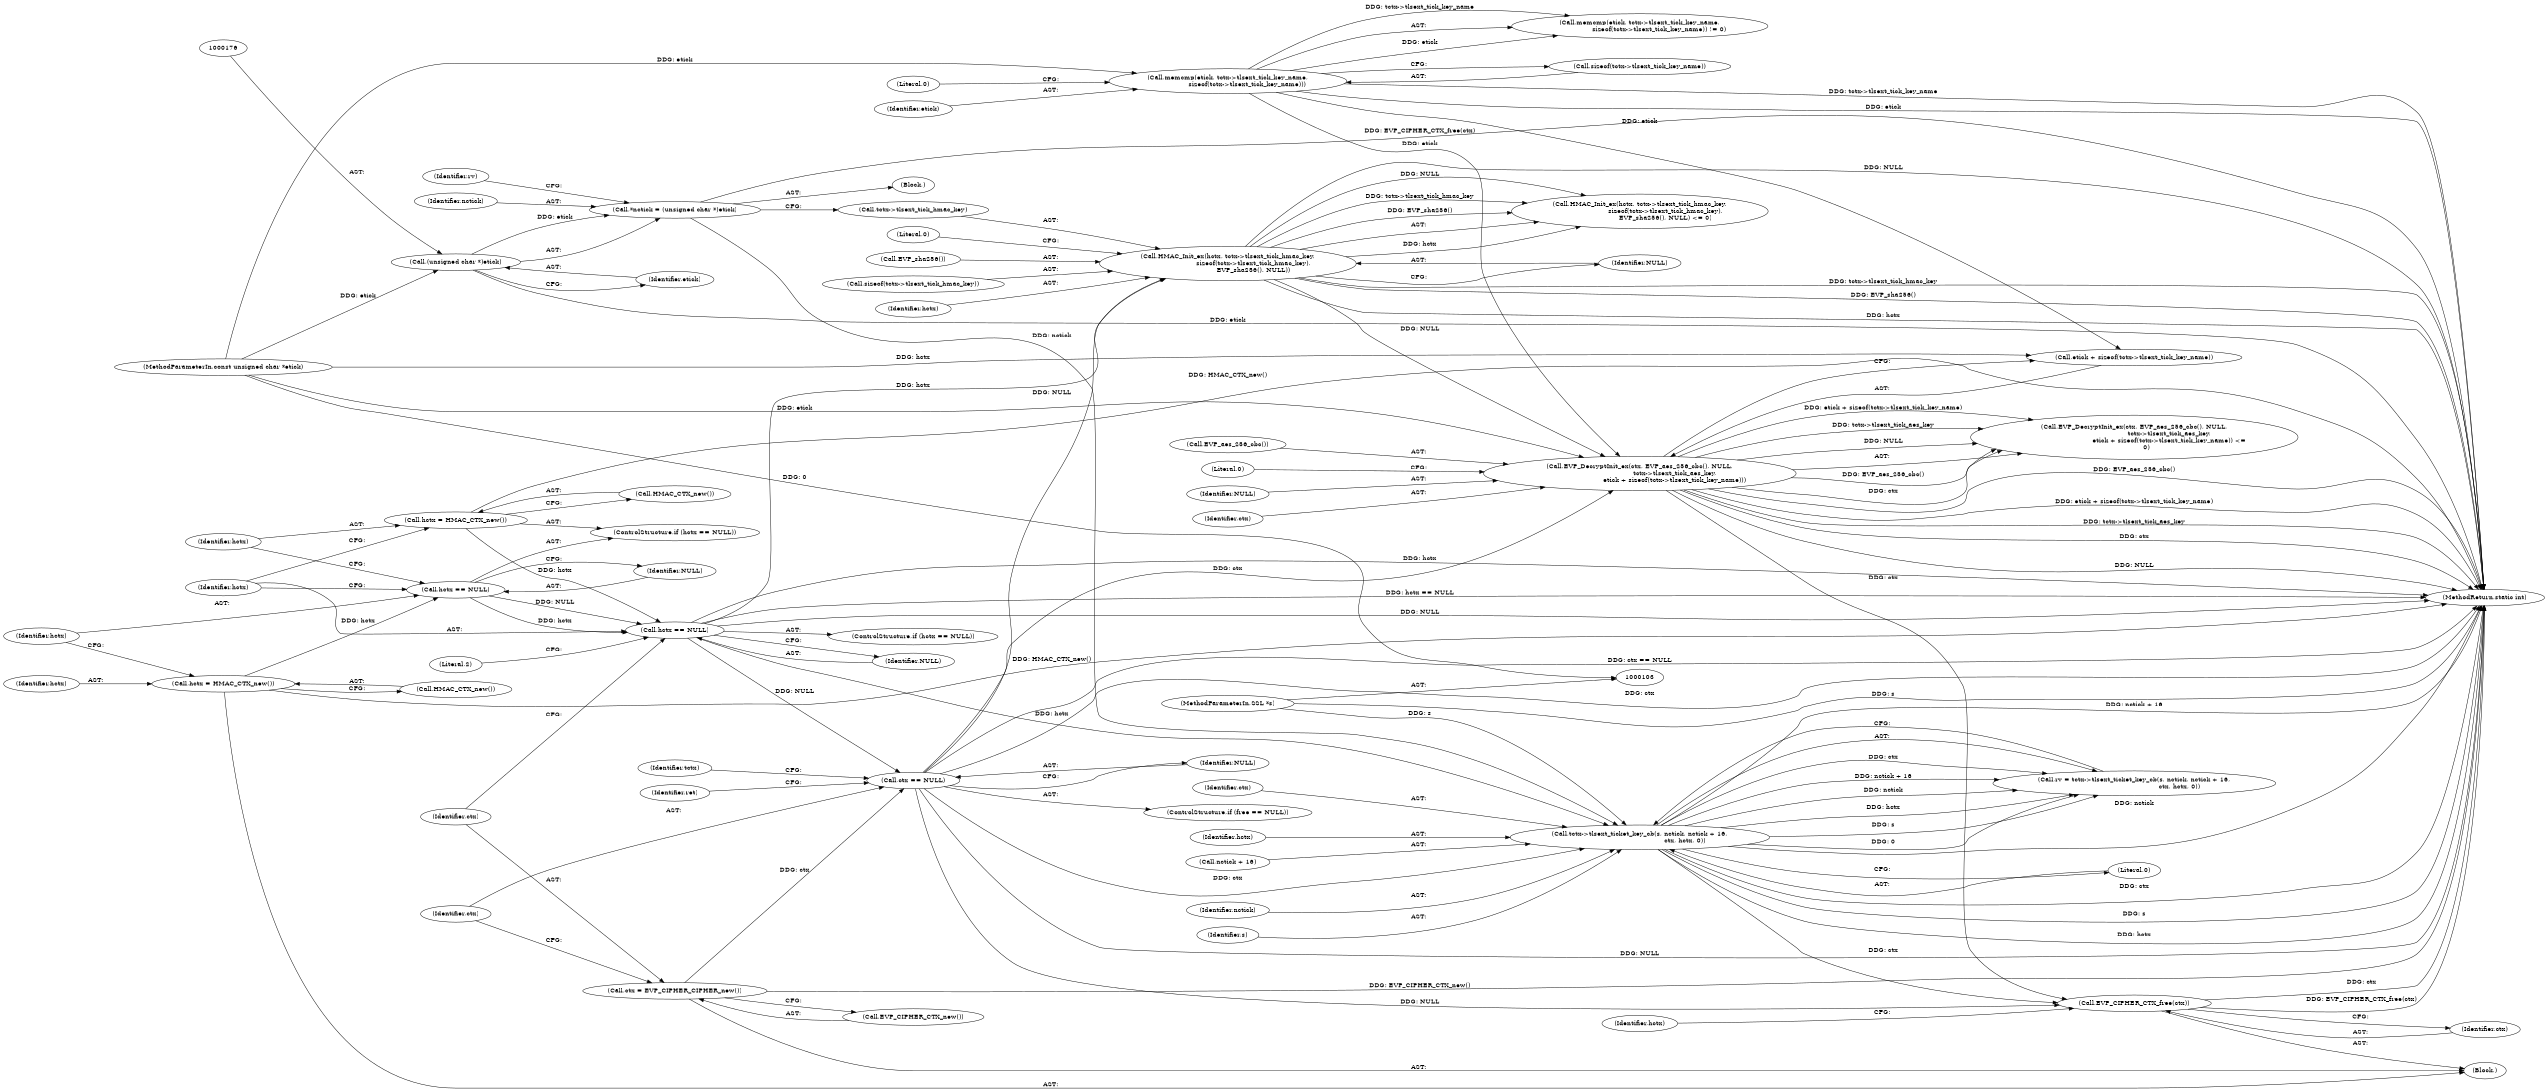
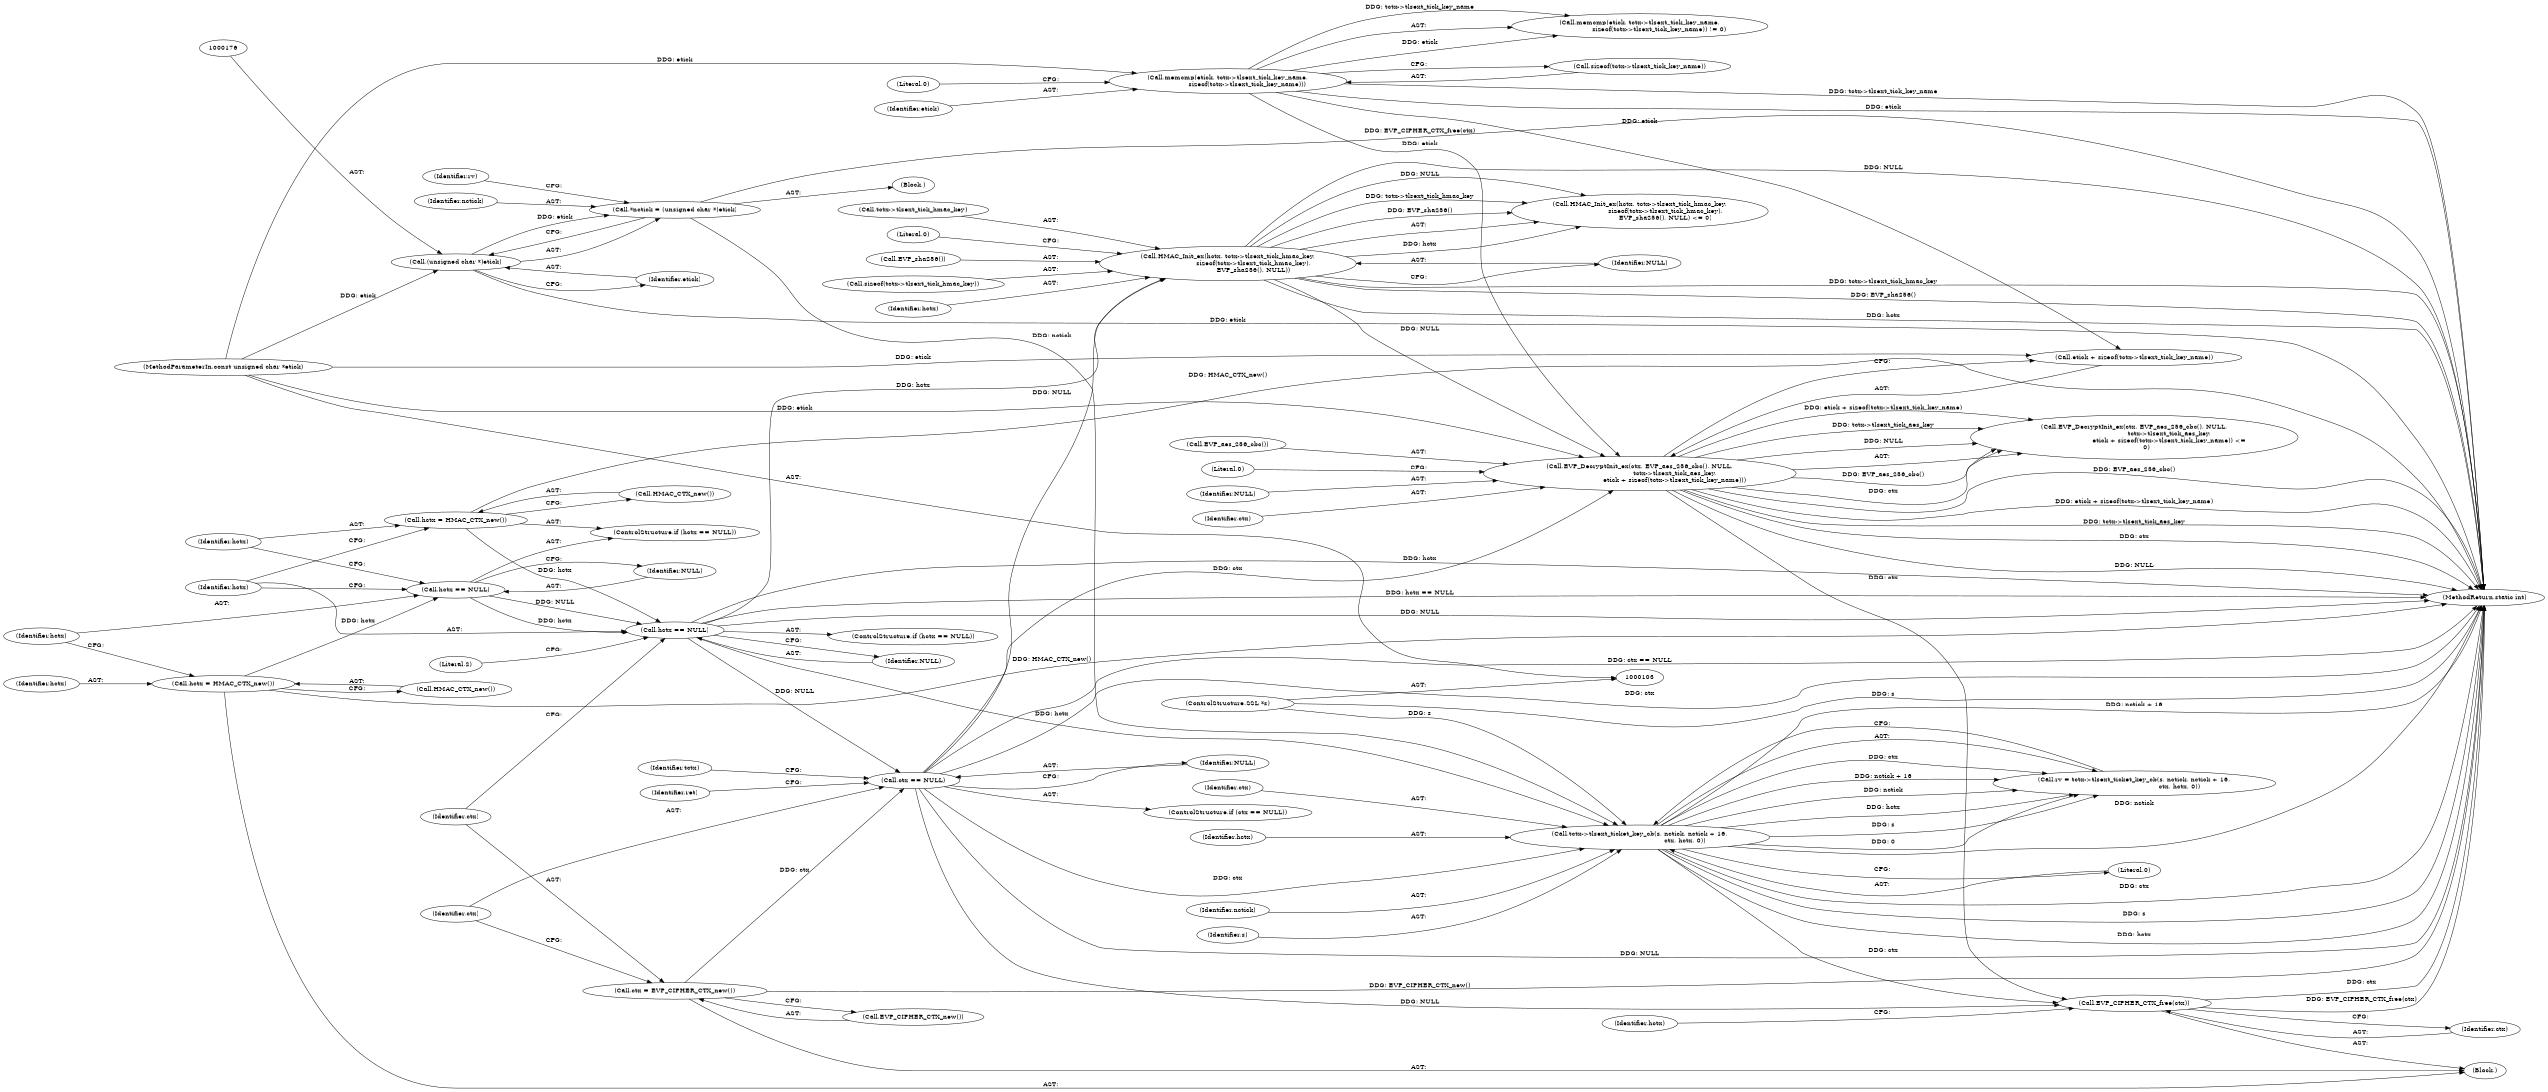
edge "(Call,*nctick = (unsigned char *)etick)" -> "(Call,tctx->tlsext_tick_hmac_key)": now "(Call,*nctick = (unsigned char *)etick)" -> "(Call,(unsigned char *)etick)"
edge "(MethodParameterIn,const unsigned char *etick)" -> "(Call,etick + sizeof(tctx->tlsext_tick_key_name))": label "DDG: hctx" -> "DDG: etick"
edge "(MethodParameterIn,const unsigned char *etick)" -> "1000103": label "DDG: 0" -> "AST: "
node "(MethodParameterIn,SSL *s)": label "(MethodParameterIn,SSL *s)" -> "(ControlStructure,SSL *s)"
node "(ControlStructure,if (free == NULL))": label "(ControlStructure,if (free == NULL))" -> "(ControlStructure,if (ctx == NULL))"
node "(Call,nctick + 16)": removed
node "(Call,ctx = EVP_CIPHER_CIPHER_new())": label "(Call,ctx = EVP_CIPHER_CIPHER_new())" -> "(Call,ctx = EVP_CIPHER_CTX_new())"
